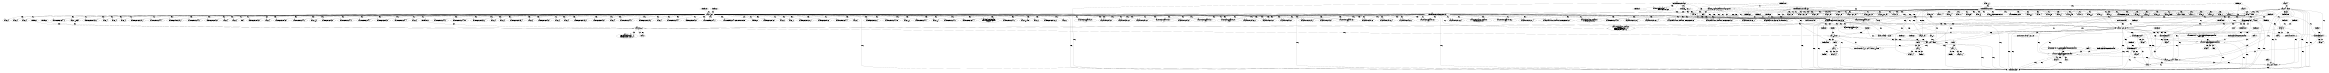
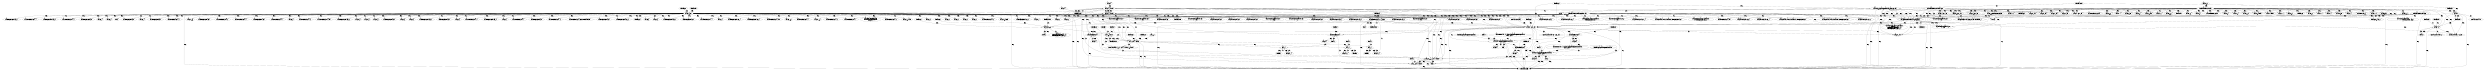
edge "(MethodParameterIn,u_int atype)" -> "(Call,len % 12)": now "(MethodParameterIn,u_int atype)" -> "1000125"
edge "(Block,atype = *(tptr + 1))" -> "(Call,!len)": now "(Call,len % 2)" -> "(Call,!len)"
node "(Call,len -=4)": label "(Call,len -=4)" -> "(MethodReturn,len -=4)"
